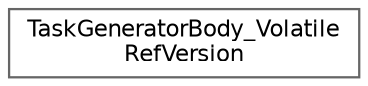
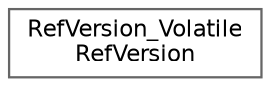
node "TaskGeneratorBody_Volatile RefVersion": label "TaskGeneratorBody_Volatile RefVersion" -> "RefVersion_Volatile RefVersion"
